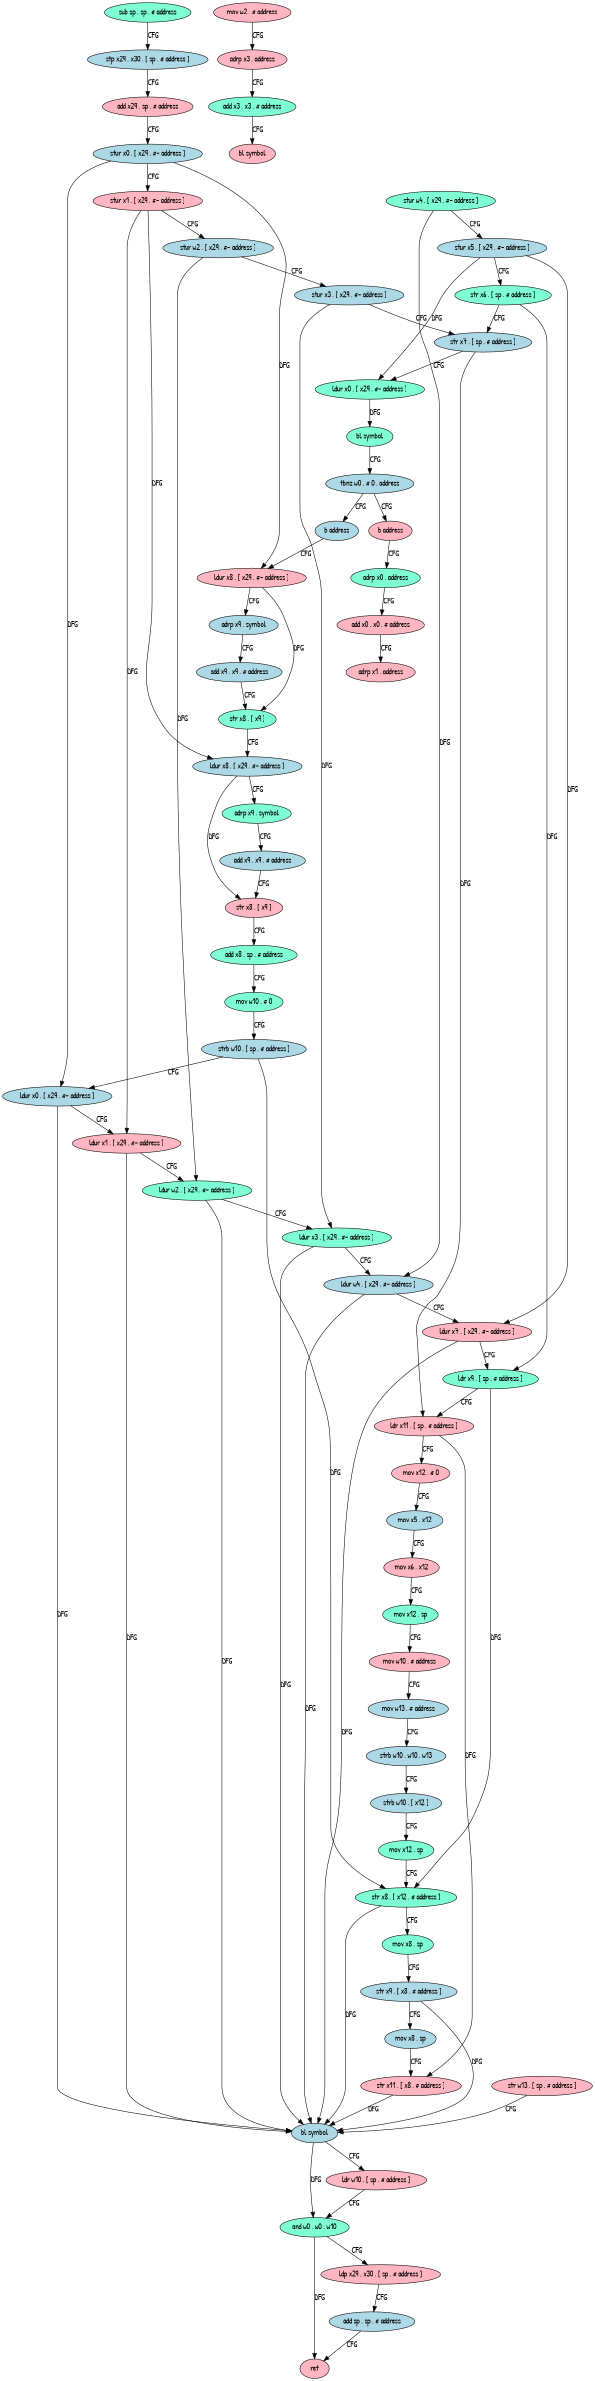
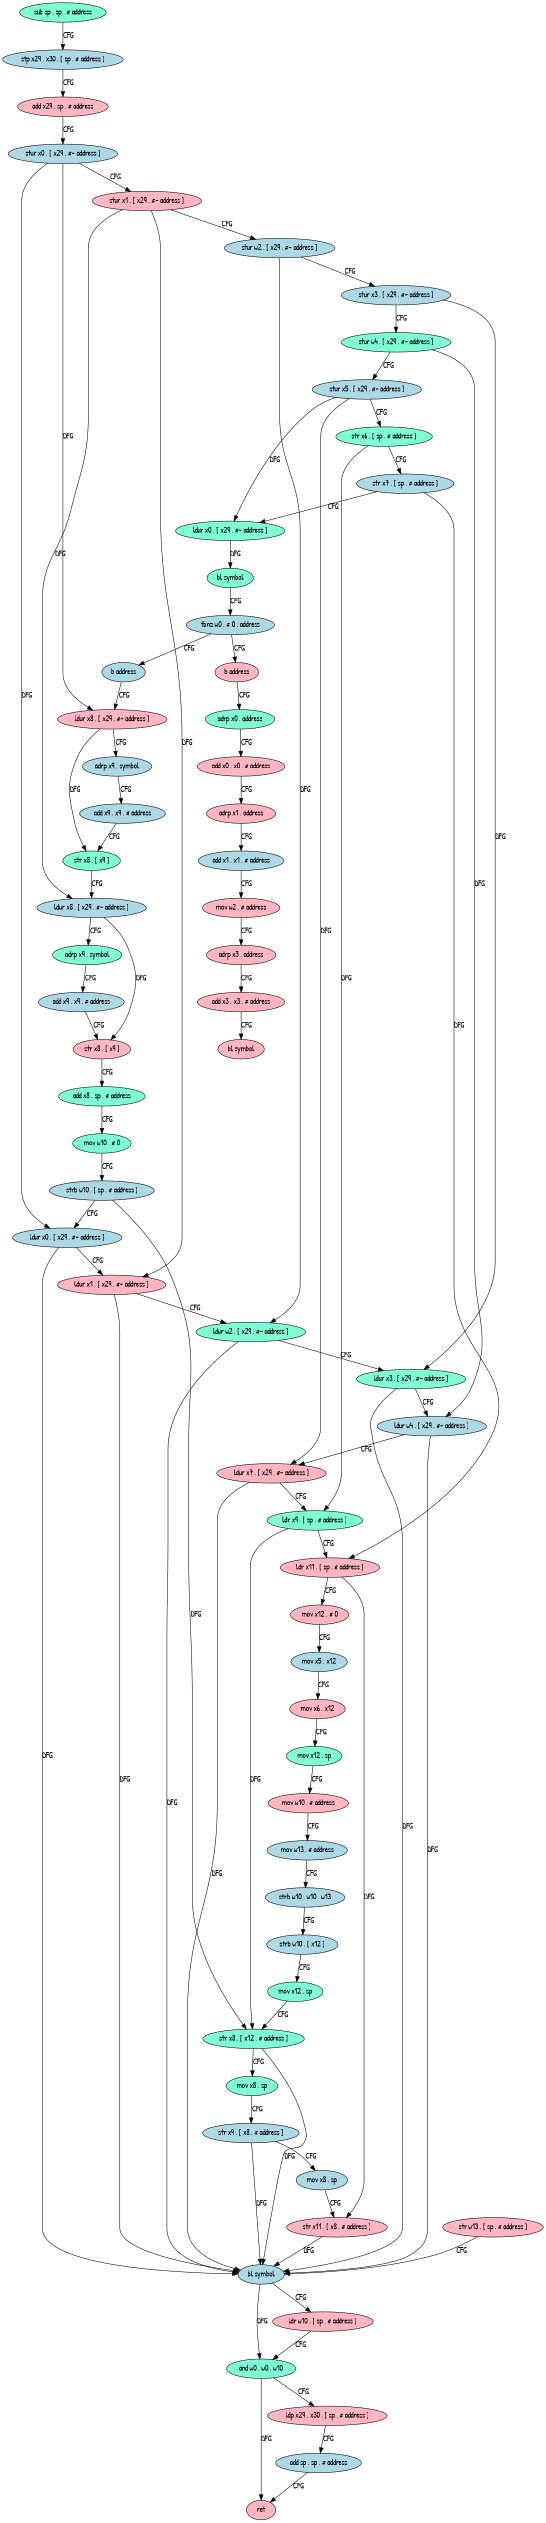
node "add x3 , x3 , # address": fillcolor aquamarine -> lightpink
edge "stur x3 , [ x29 , #- address ]" -> "str x7 , [ sp , # address ]": now "stur x3 , [ x29 , #- address ]" -> "stur w4 , [ x29 , #- address ]"
node "add x1 , x1 , # address": added
